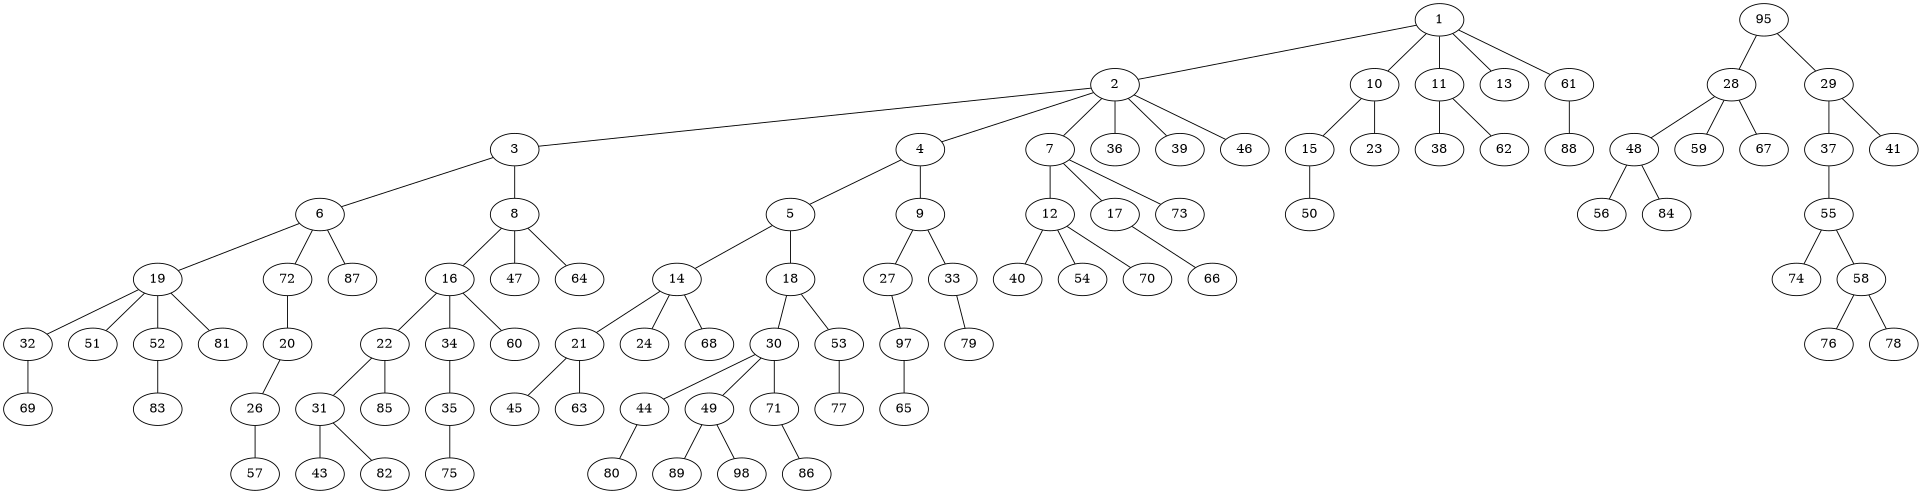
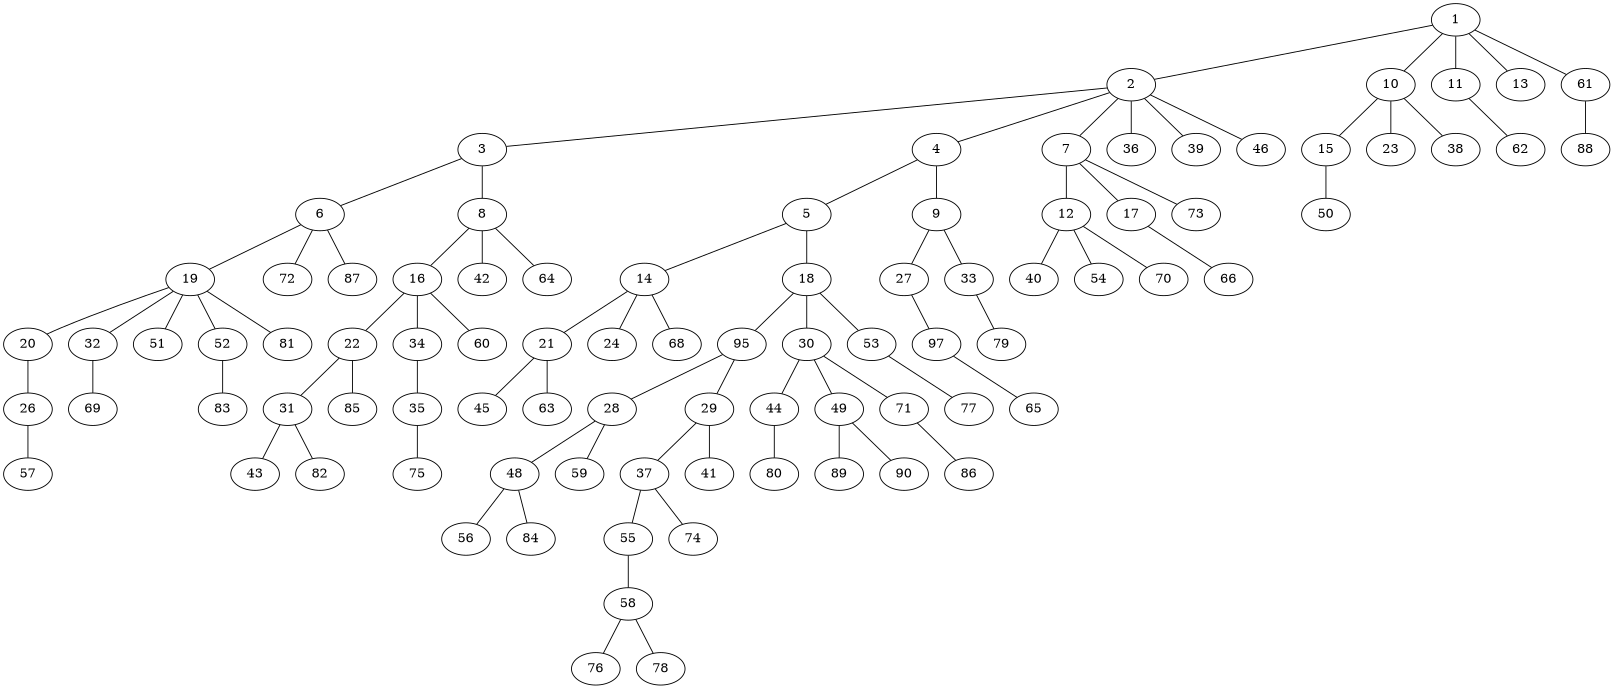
edge "11" -- "38": now "10" -- "38"
node "67": removed
edge "55" -- "74": now "37" -- "74"
node "47": label "47" -> "42"
edge "72" -- "20": now "19" -- "20"
edge "18" -- "95": added
node "98": label "98" -> "90"
